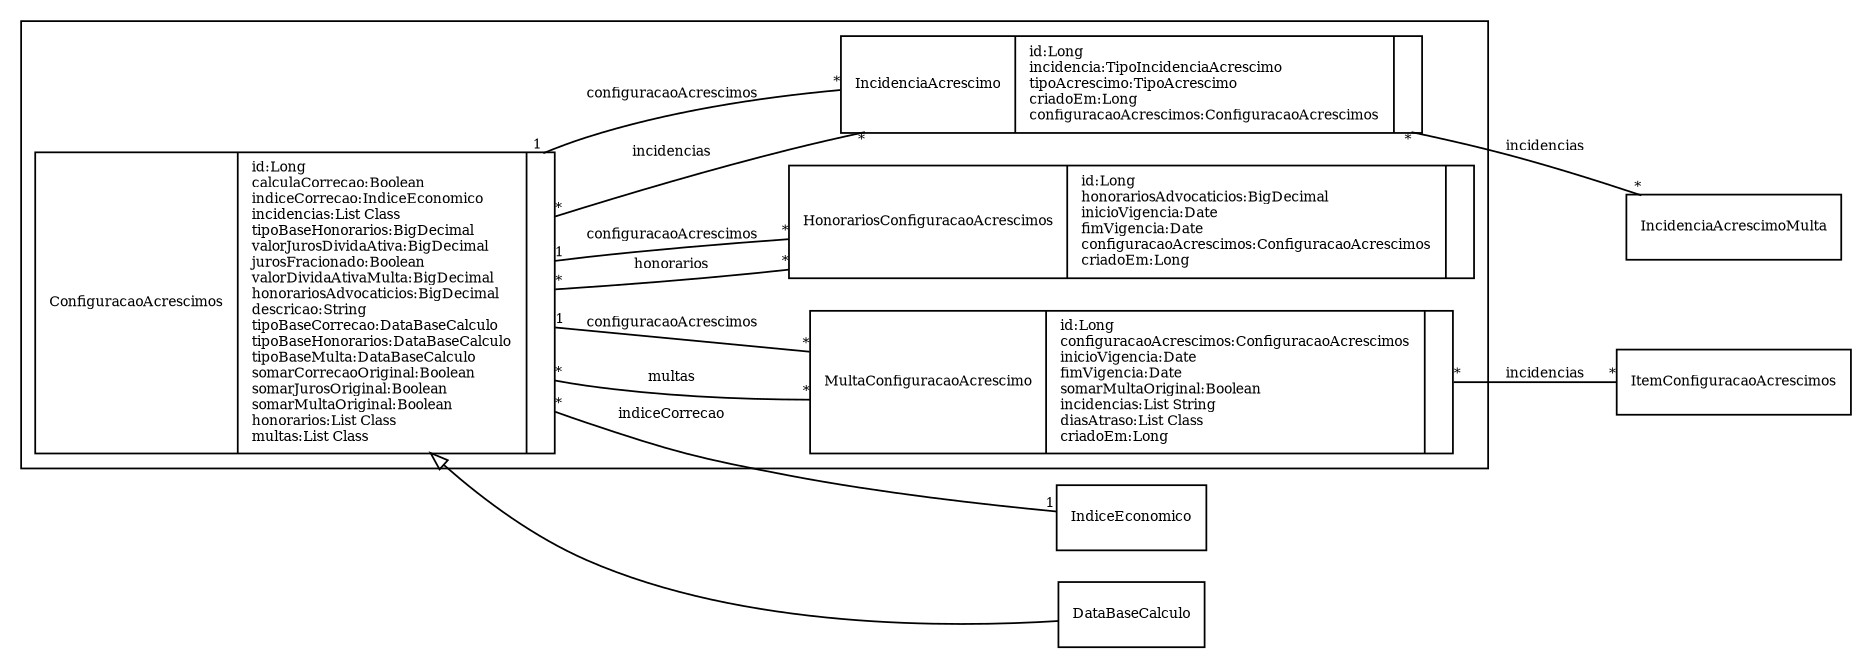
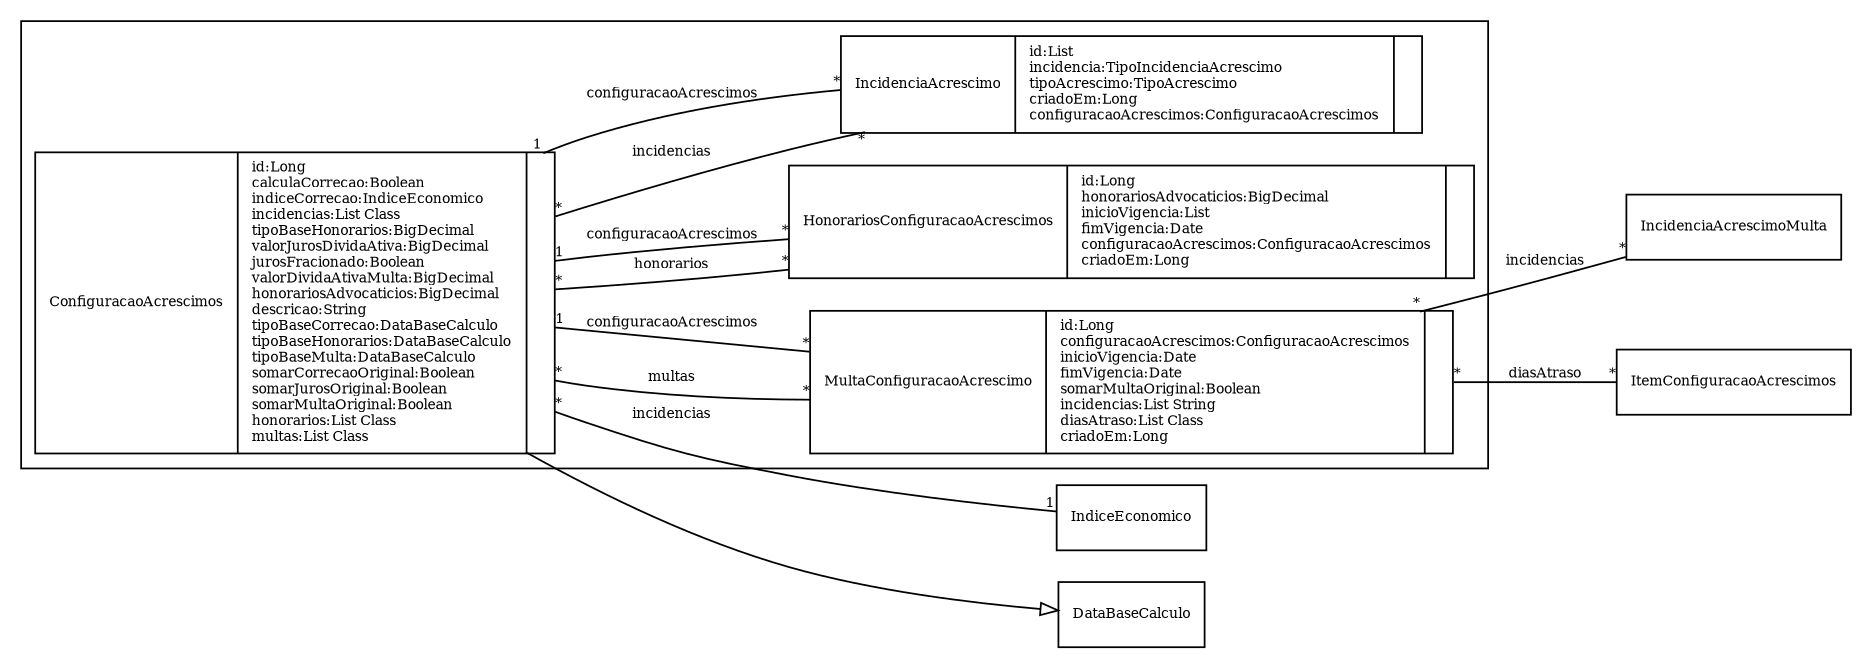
node "IncidenciaAcrescimo": text "id:Long" -> "id:List"
edge "IncidenciaAcrescimo" -- "IncidenciaAcrescimoMulta": now "MultaConfiguracaoAcrescimo" -- "IncidenciaAcrescimoMulta"
node "HonorariosConfiguracaoAcrescimos": text "inicioVigencia:Date" -> "inicioVigencia:List"
edge "MultaConfiguracaoAcrescimo" -- "ItemConfiguracaoAcrescimos": label "incidencias" -> "diasAtraso"
edge "ConfiguracaoAcrescimos" -- "IndiceEconomico": label "indiceCorrecao" -> "incidencias"
edge "DataBaseCalculo" -> "ConfiguracaoAcrescimos": reversed
